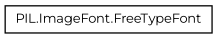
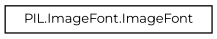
node "PIL.ImageFont.FreeTypeFont": label "PIL.ImageFont.FreeTypeFont" -> "PIL.ImageFont.ImageFont"
